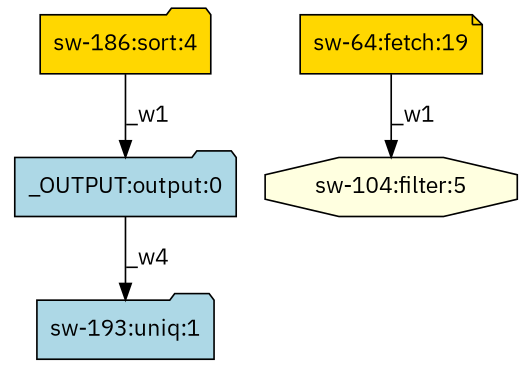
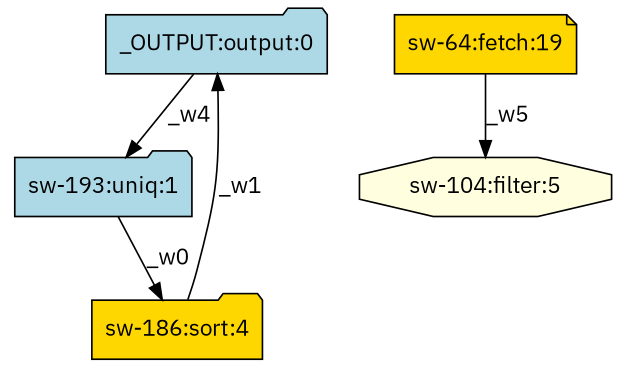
edge "sw-64:fetch:19" -> "sw-104:filter:5": label "_w1" -> "_w5"
edge "sw-193:uniq:1" -> "sw-186:sort:4": added, label "_w0"
